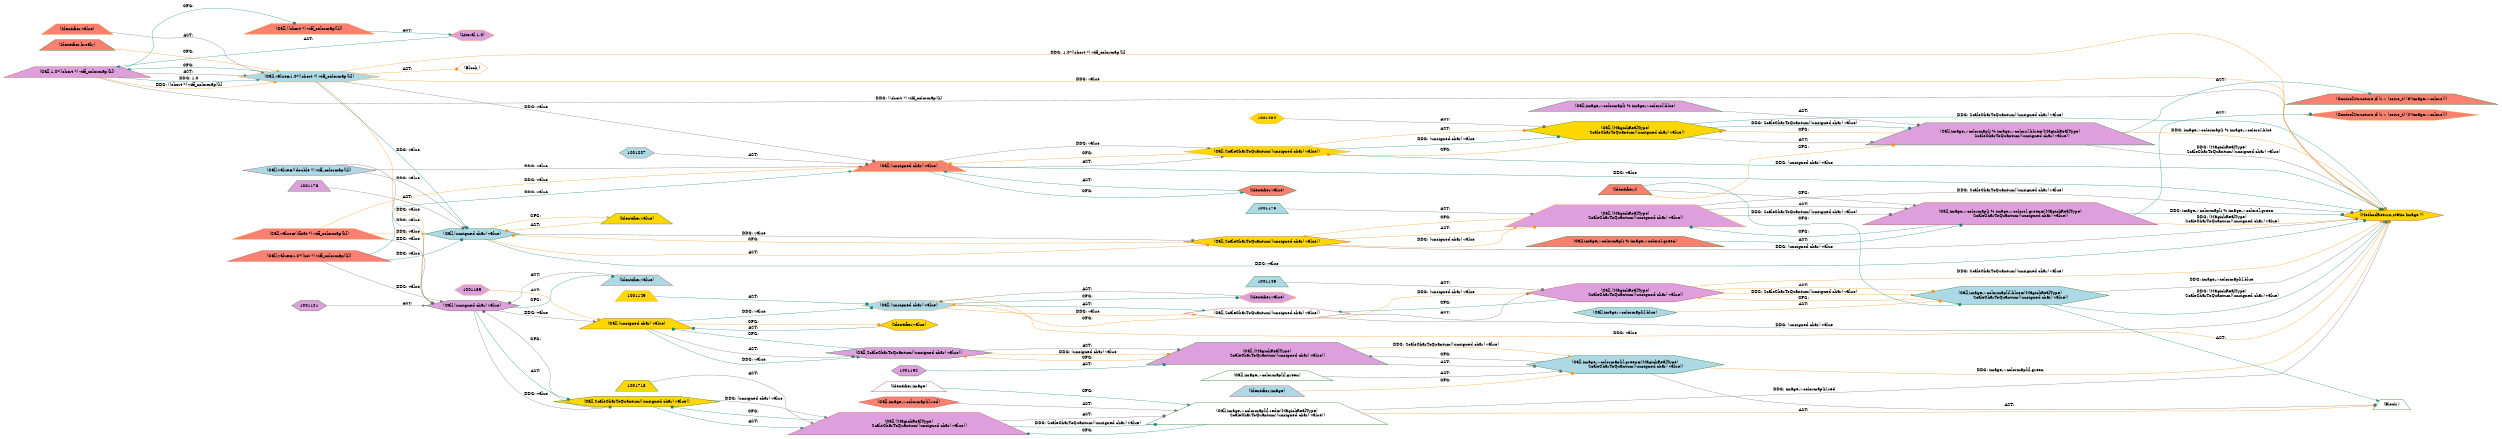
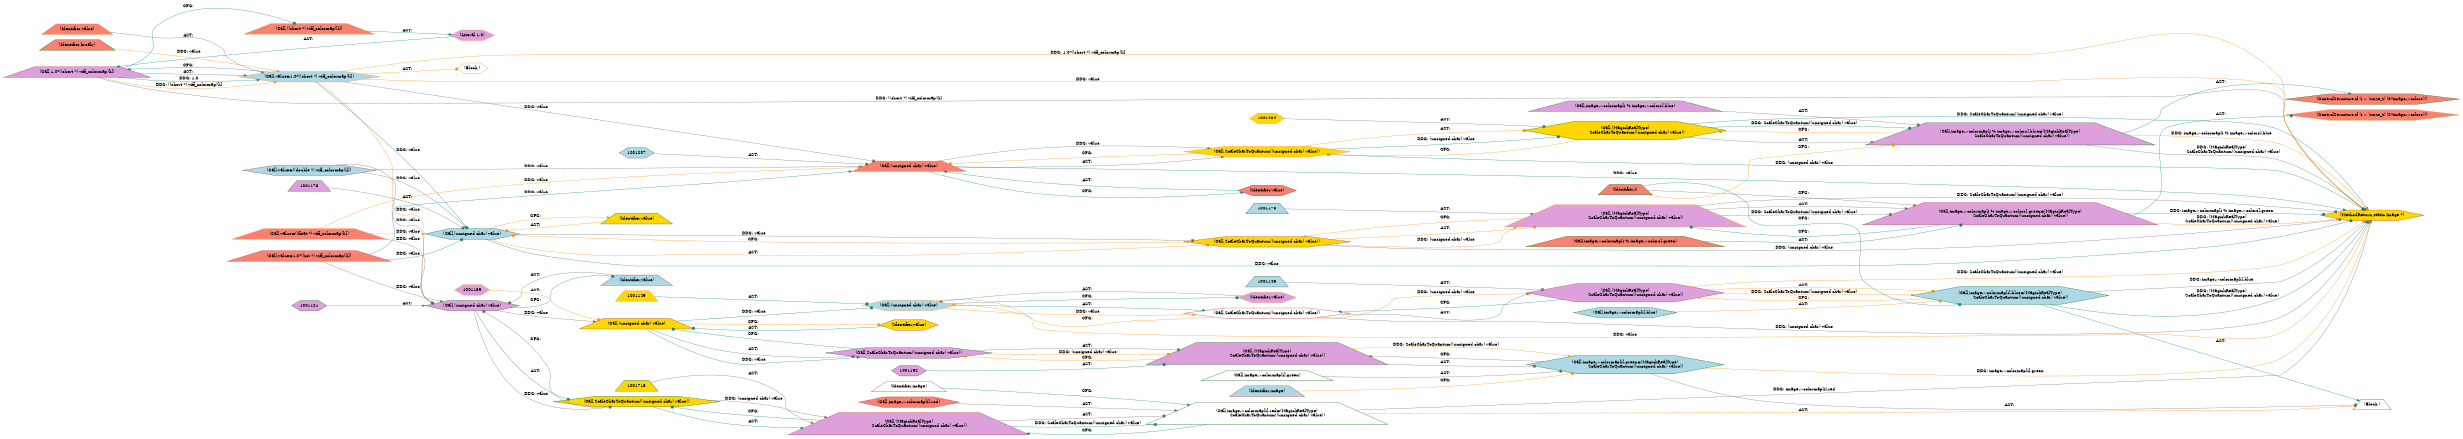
edge "(Identifier,break;)" -> "(Call,value=1.0*((short *) viff_colormap)[i])": label "CFG: " -> "DDG: value"
node "(ControlStructure,if (i < (ssize_t) (3*image->colors)))": shape trapezium -> hexagon
